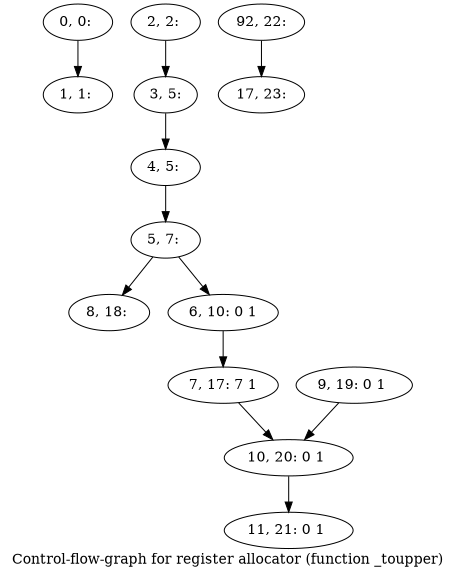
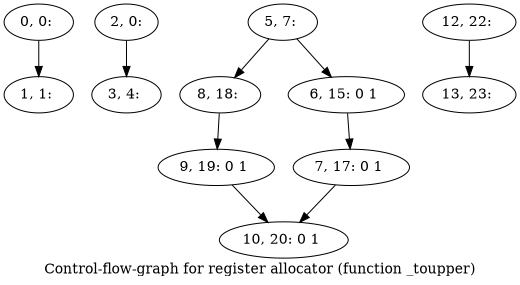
node "2, 2:": label "2, 2:" -> "2, 0:"
node "92, 22:": label "92, 22:" -> "12, 22:"
node "3, 5:": label "3, 5:" -> "3, 4:"
node "17, 23:": label "17, 23:" -> "13, 23:"
edge "8, 18:" -> "9, 19: 0 1": added
node "4, 5:": removed
node "6, 10: 0 1": label "6, 10: 0 1" -> "6, 15: 0 1"
node "7, 17: 7 1": label "7, 17: 7 1" -> "7, 17: 0 1"
node "11, 21: 0 1": removed
